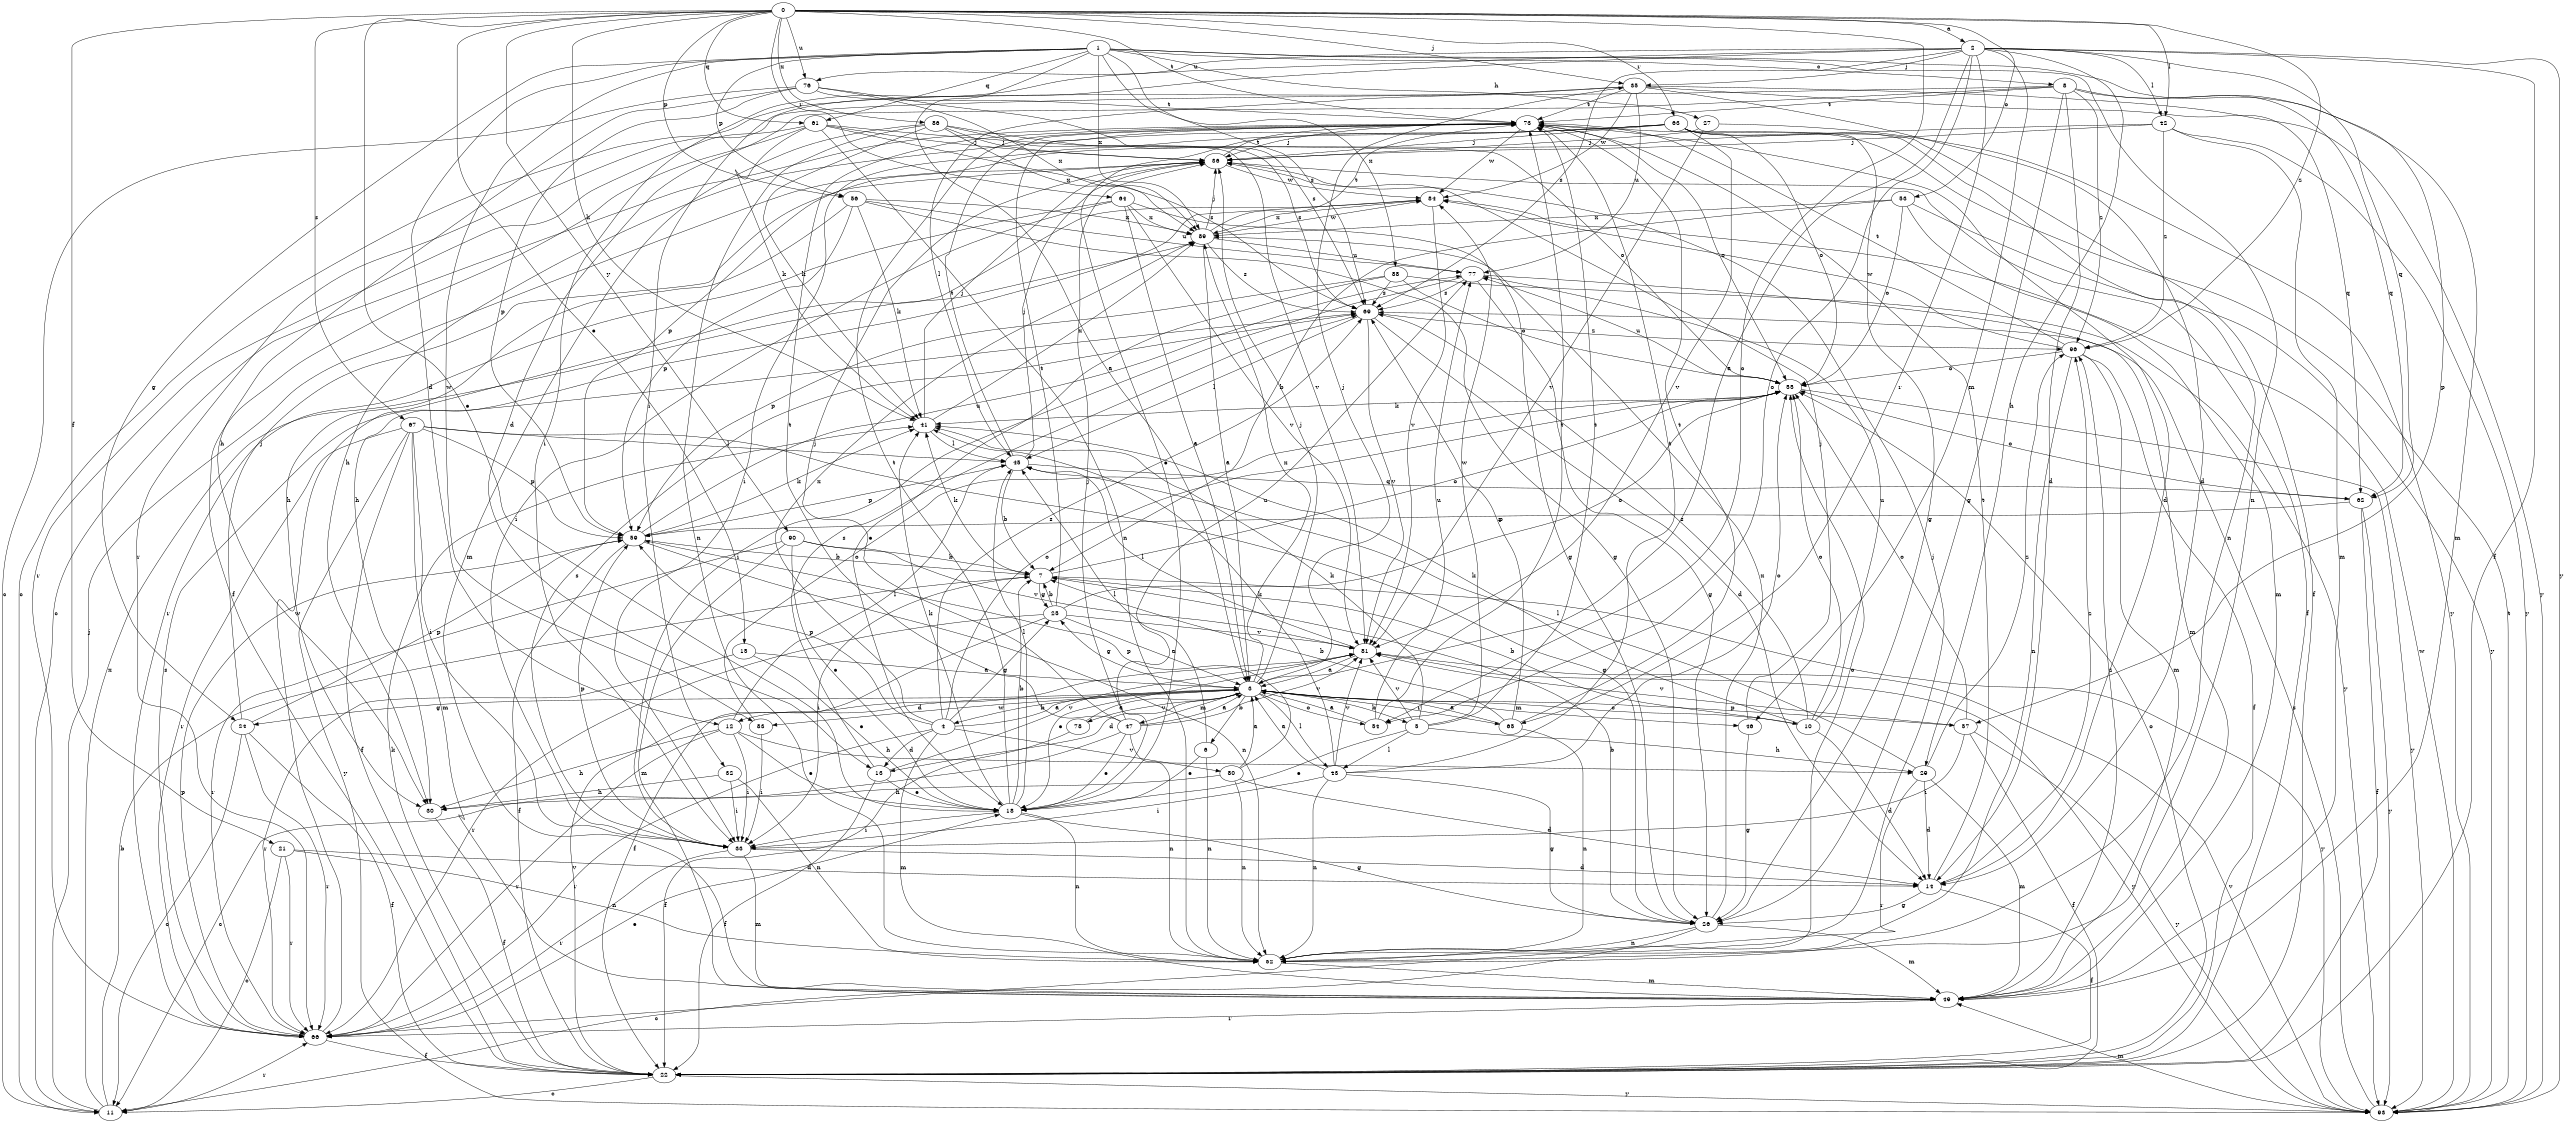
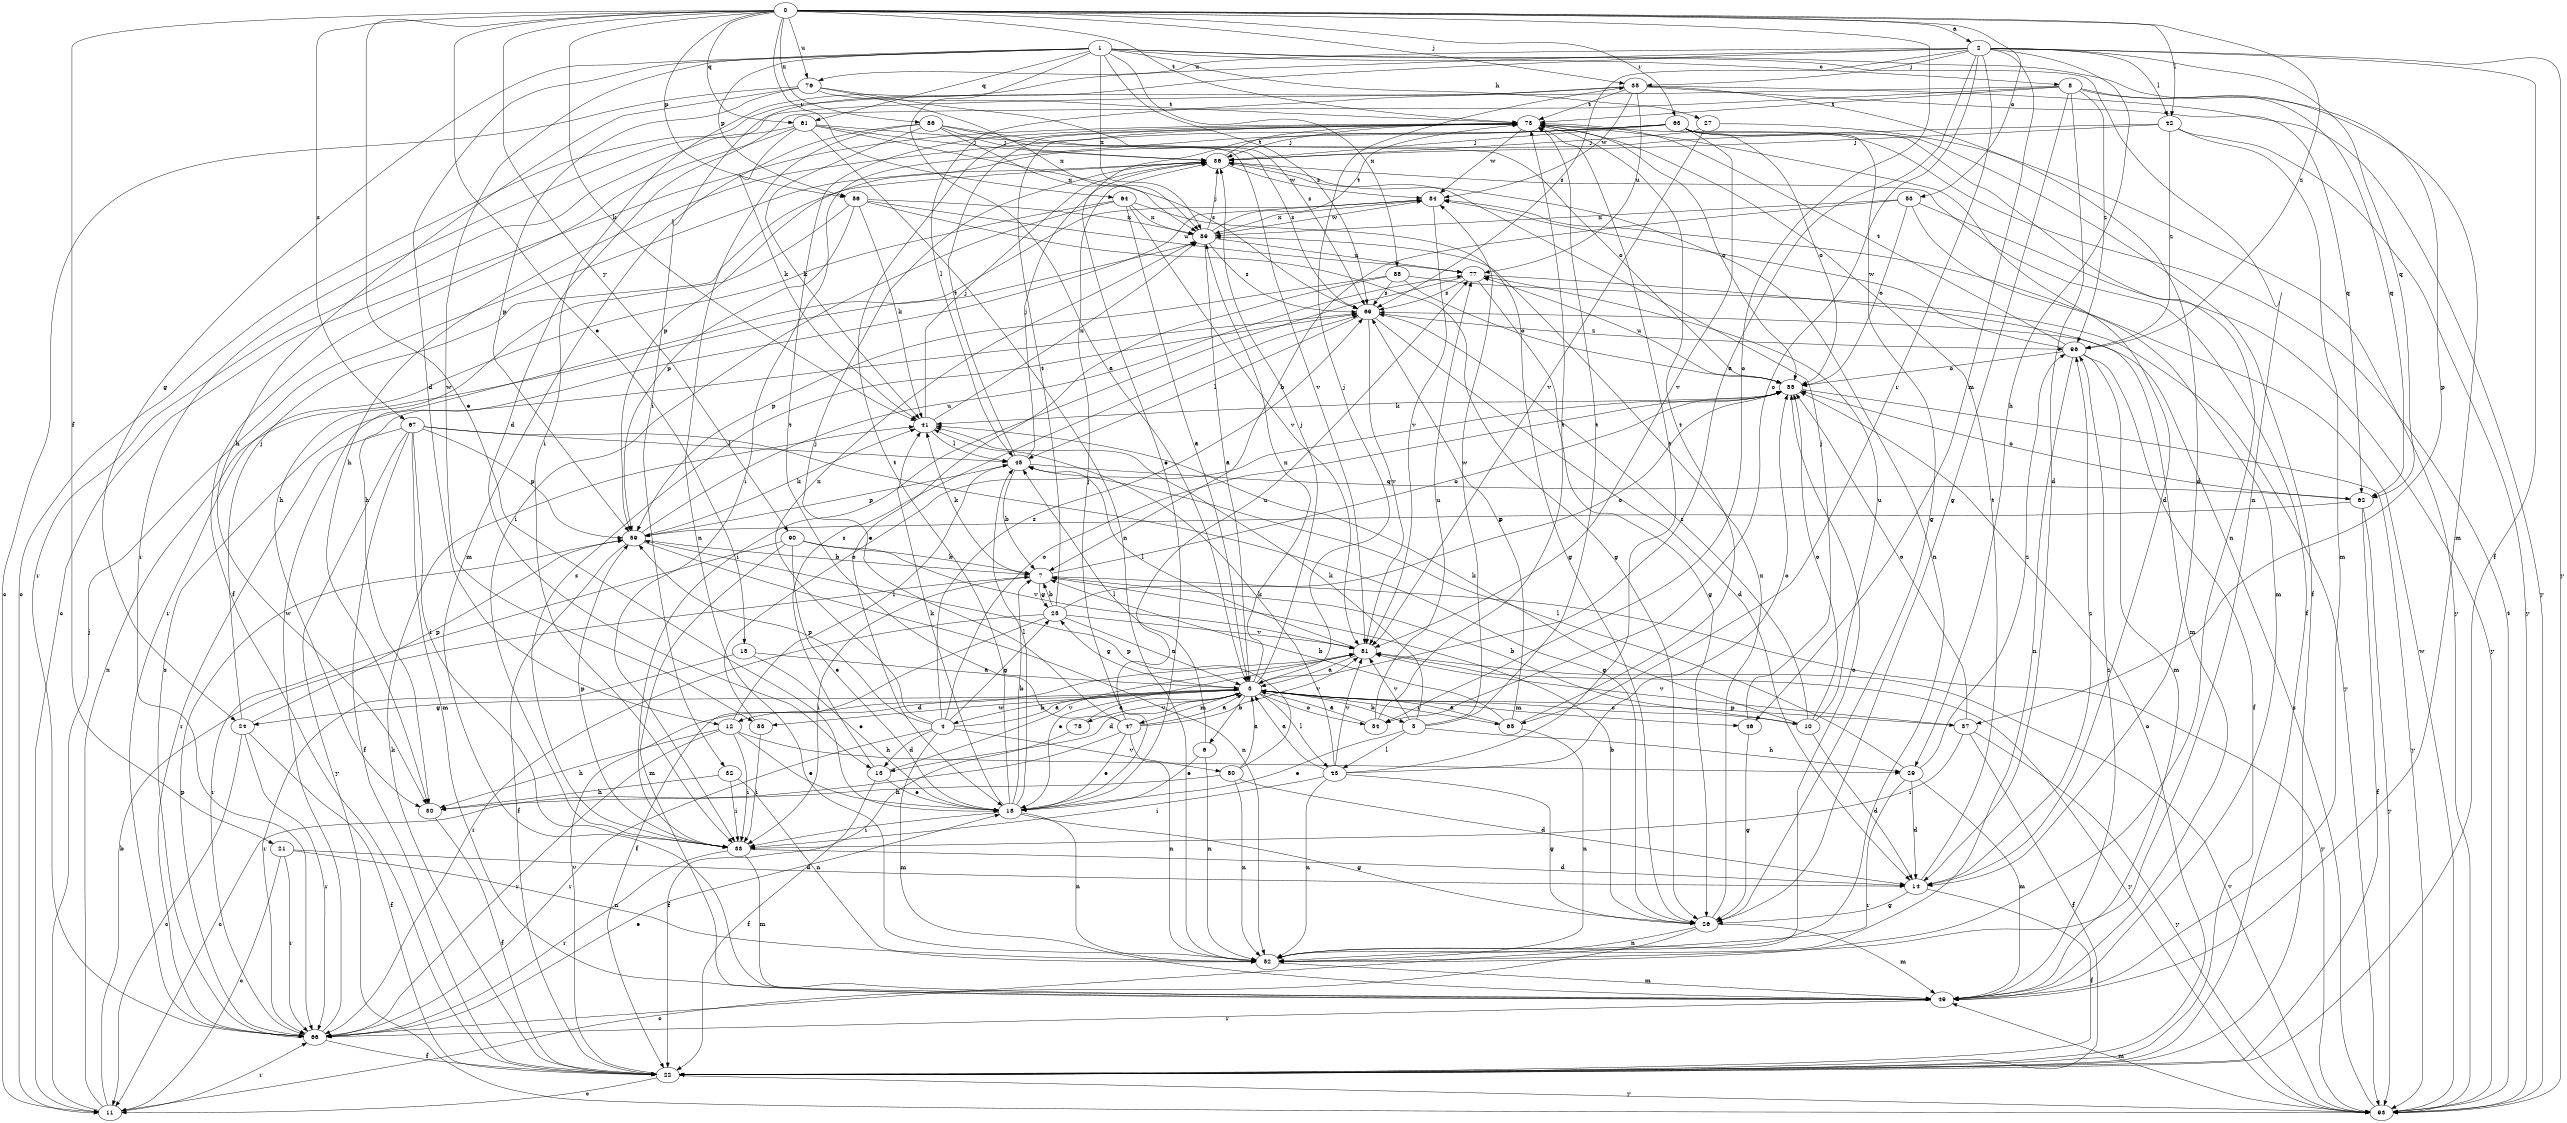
edge "52" -> "36": label "j" -> "n"
